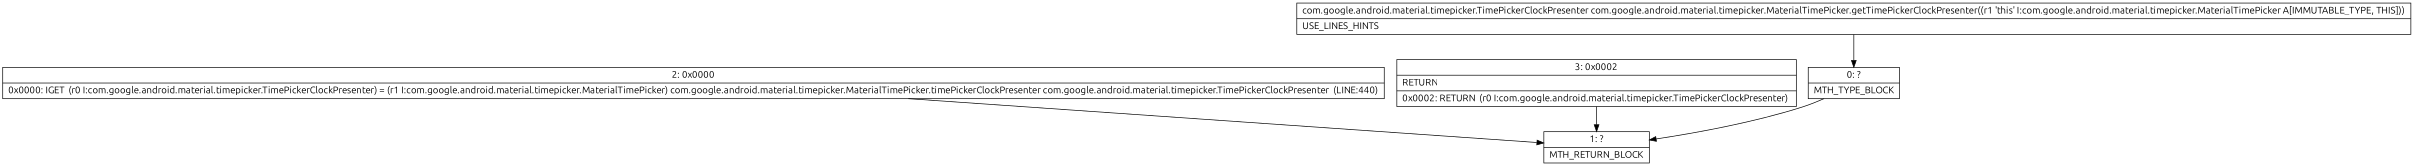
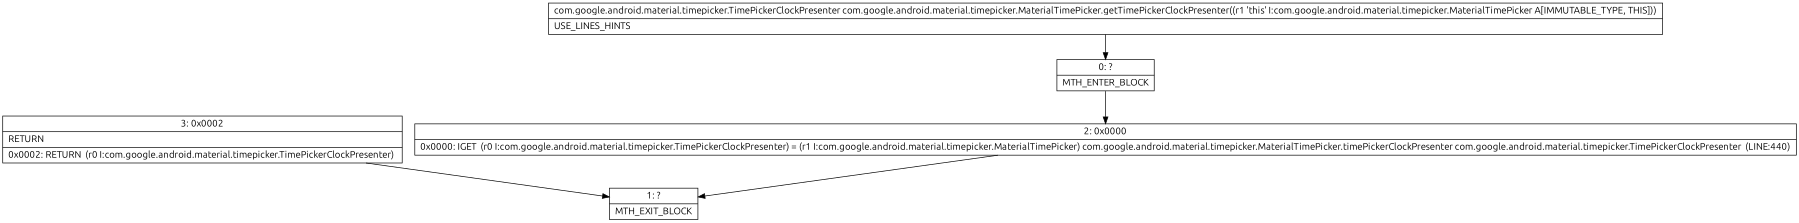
node "0: ?": text "MTH_TYPE_BLOCK" -> "MTH_ENTER_BLOCK"
edge "0: ?" -> "1: ?": now "0: ?" -> "2: 0x0000"
node "1: ?": text "MTH_RETURN_BLOCK" -> "MTH_EXIT_BLOCK"
